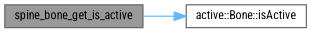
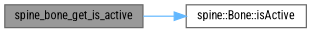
node "active::Bone::isActive": label "active::Bone::isActive" -> "spine::Bone::isActive"
